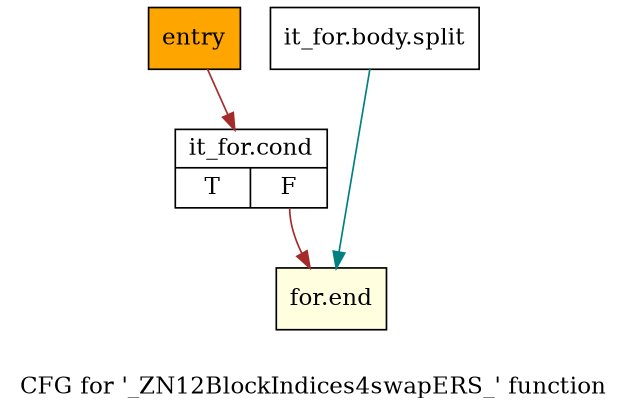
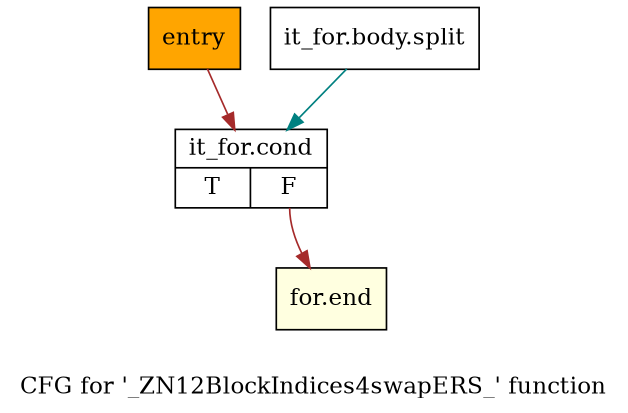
edge "it_for.body.split" -> "for.end": now "it_for.body.split" -> "it_for.cond"
